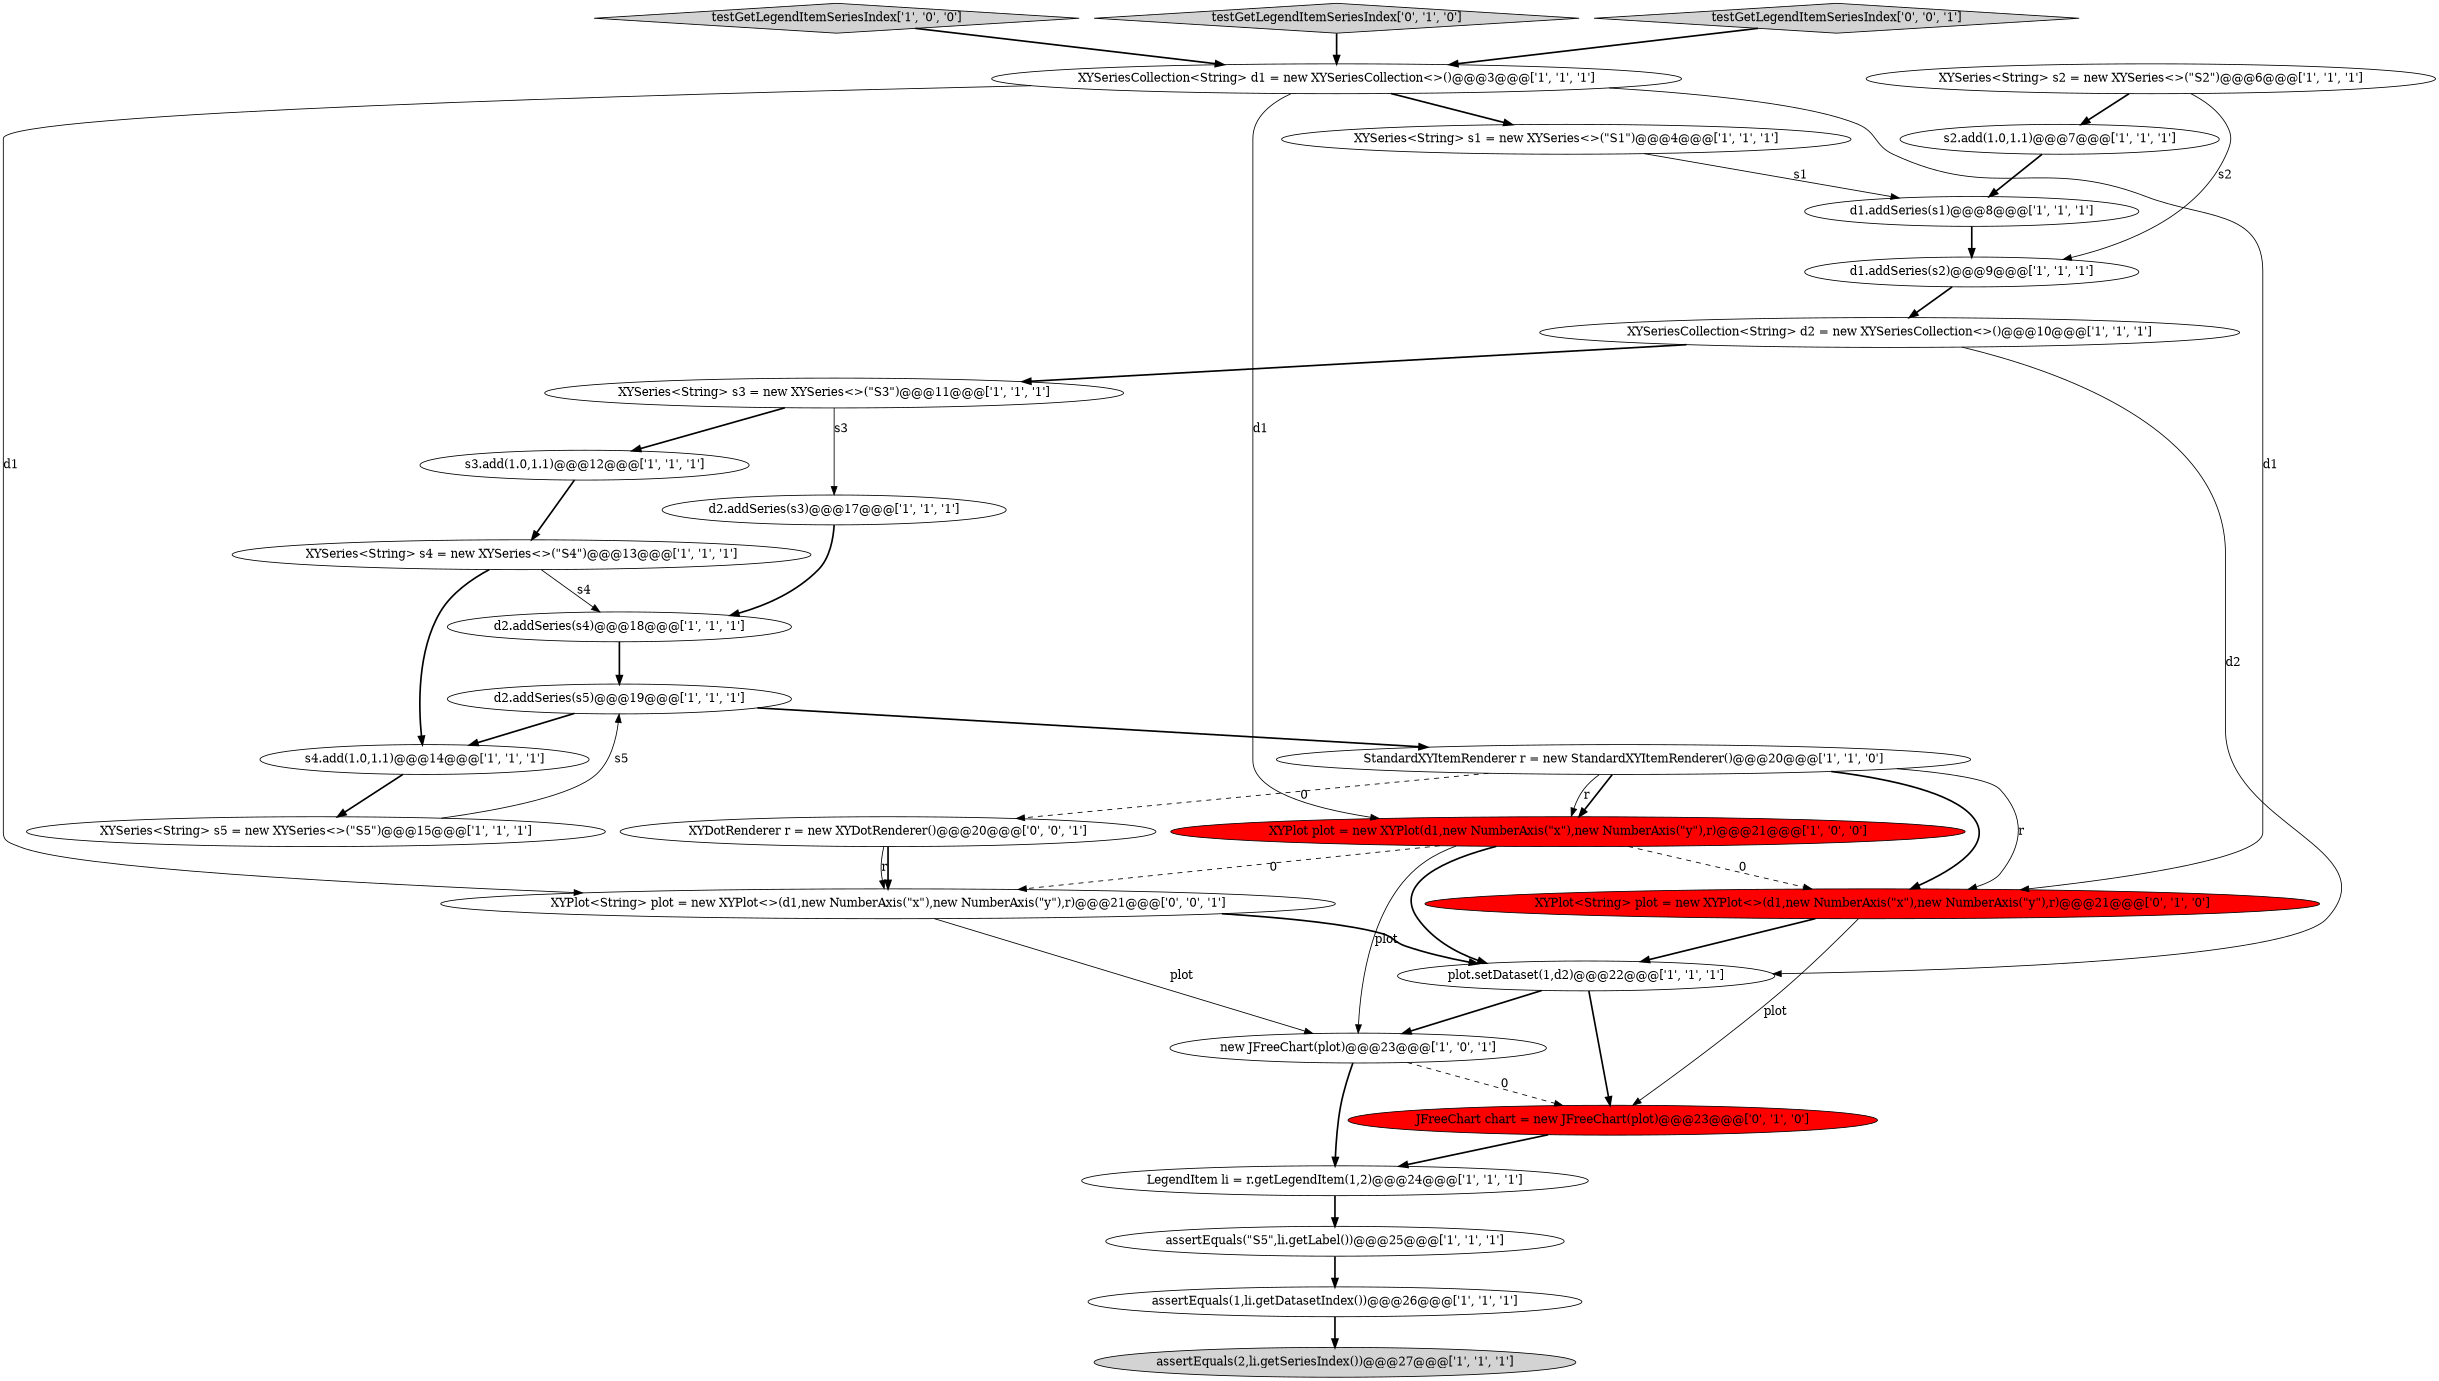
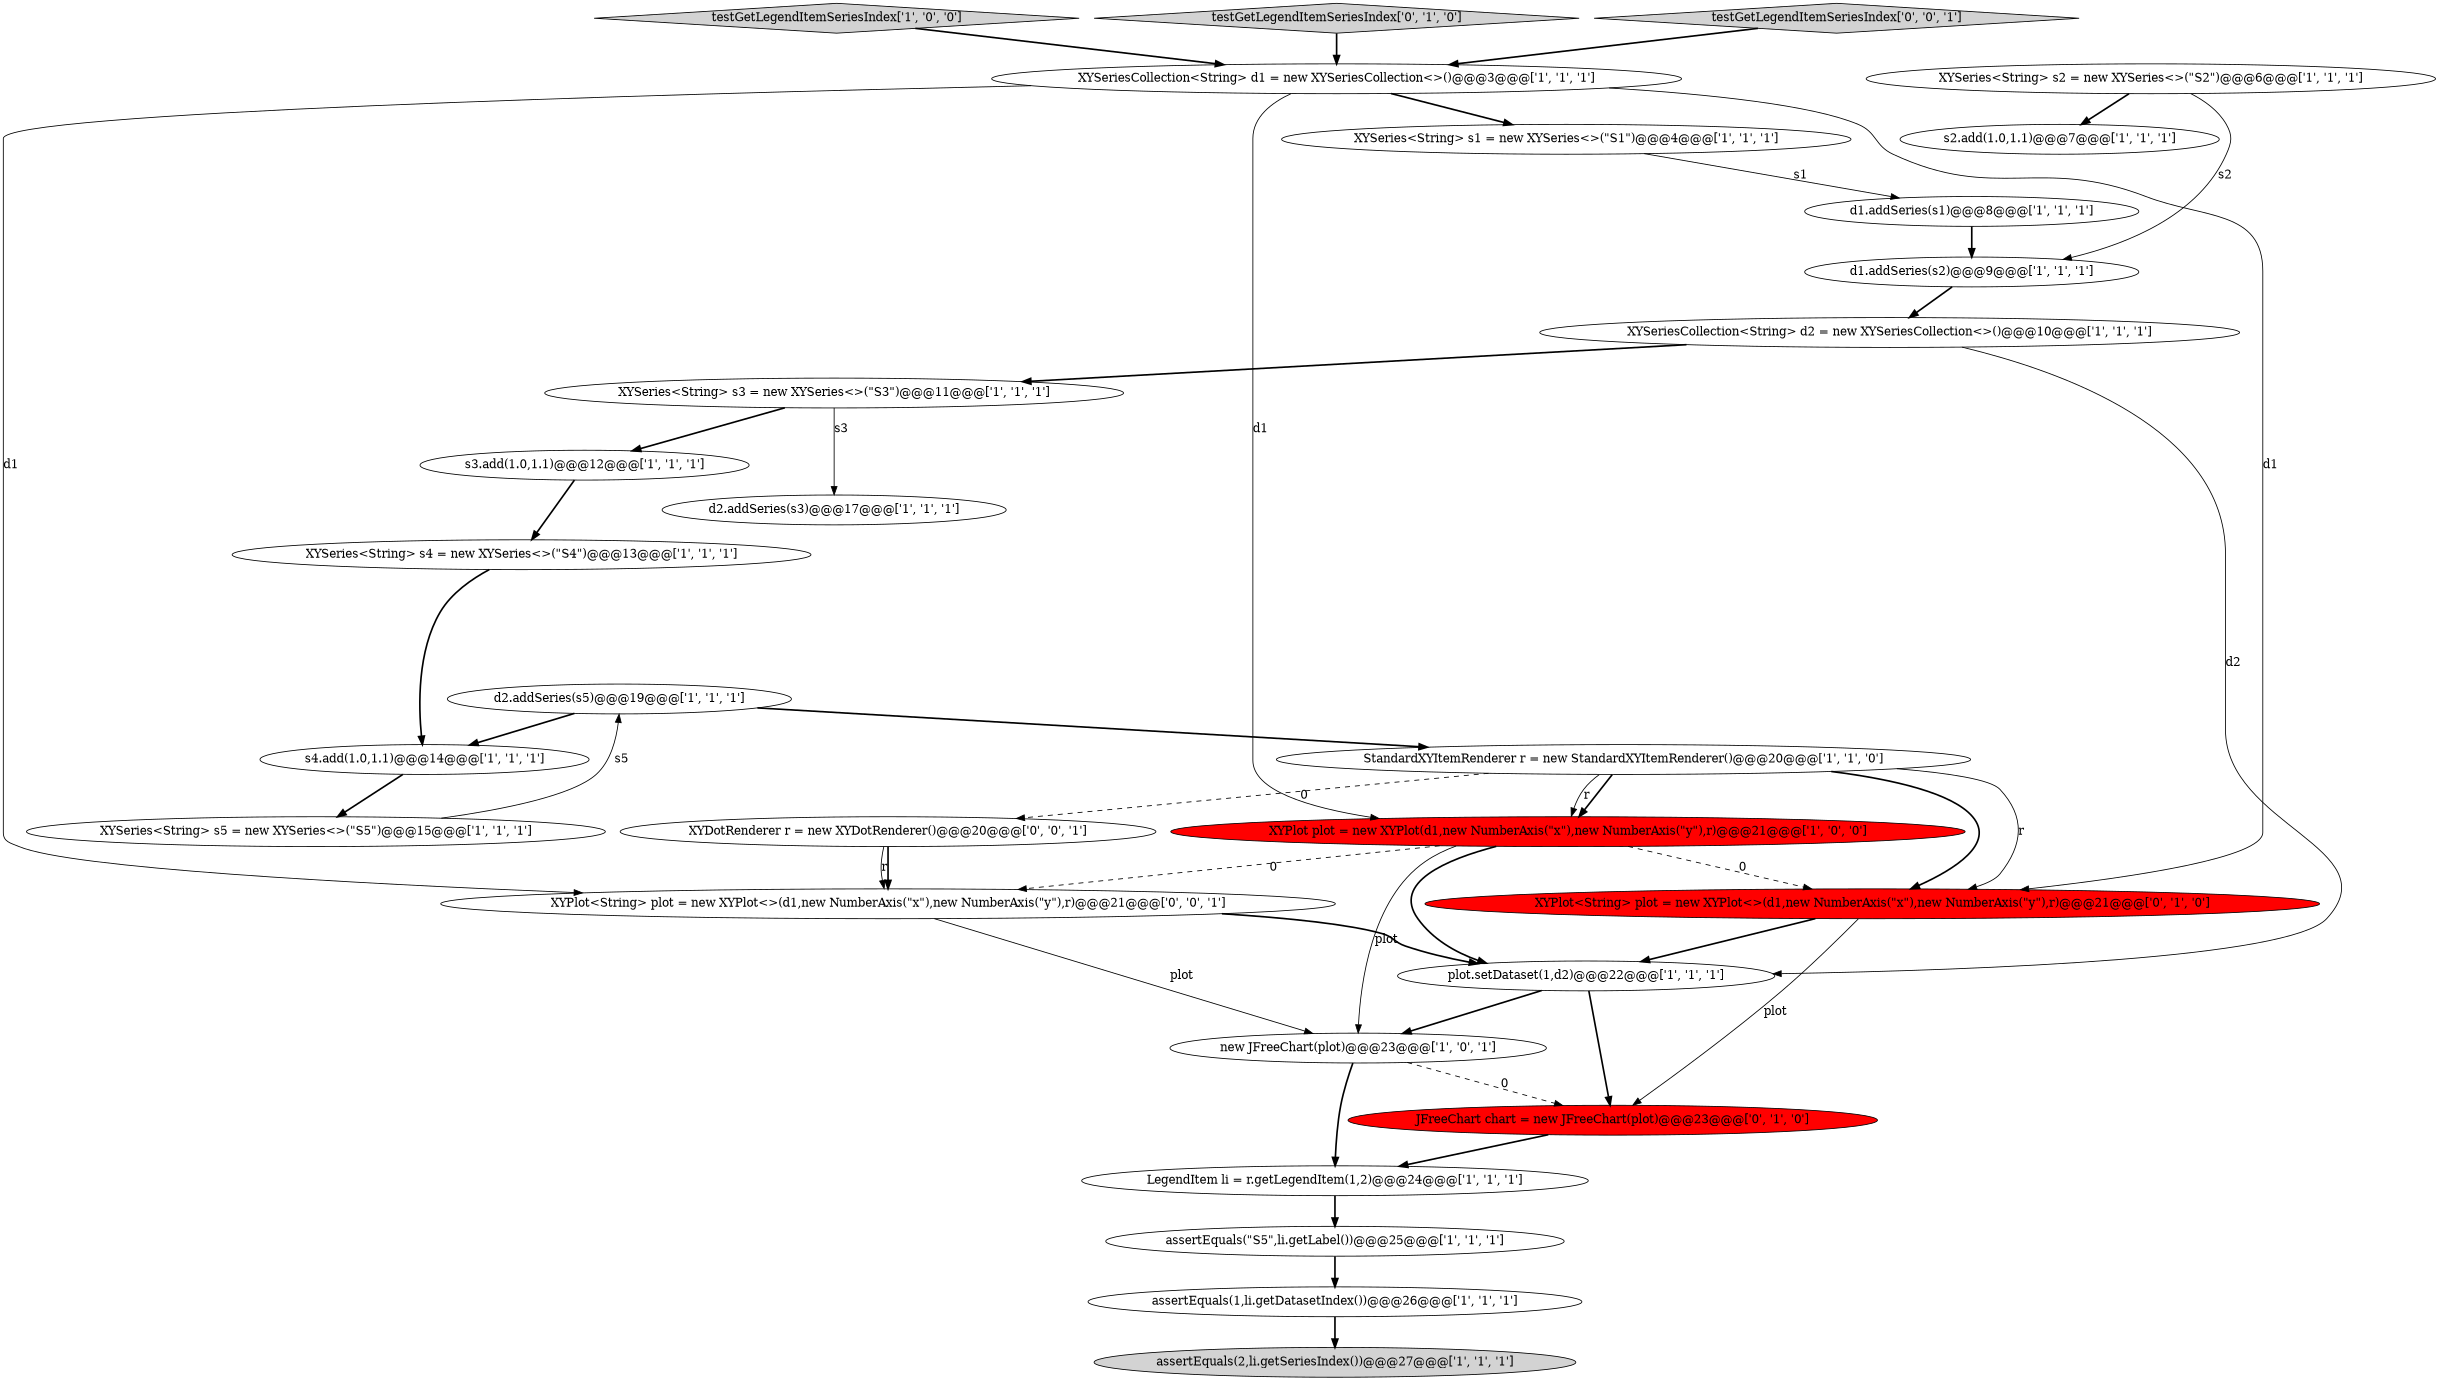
edge "s2.add(1.0,1.1)@@@7@@@['1', '1', '1']" -> "d1.addSeries(s1)@@@8@@@['1', '1', '1']": removed
node "d2.addSeries(s4)@@@18@@@['1', '1', '1']": removed
